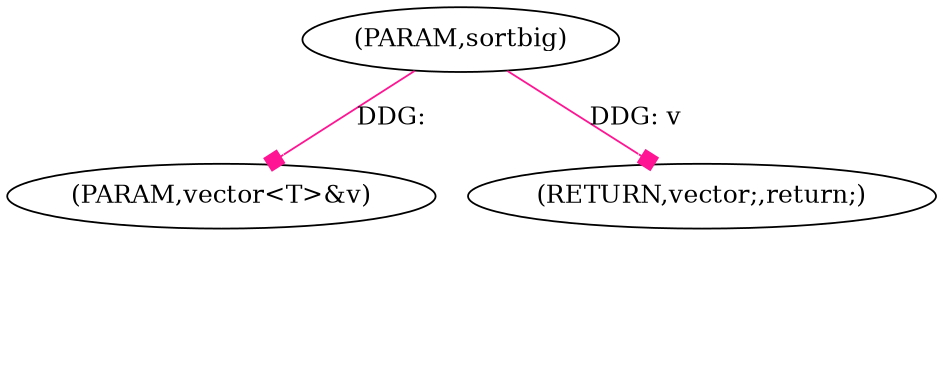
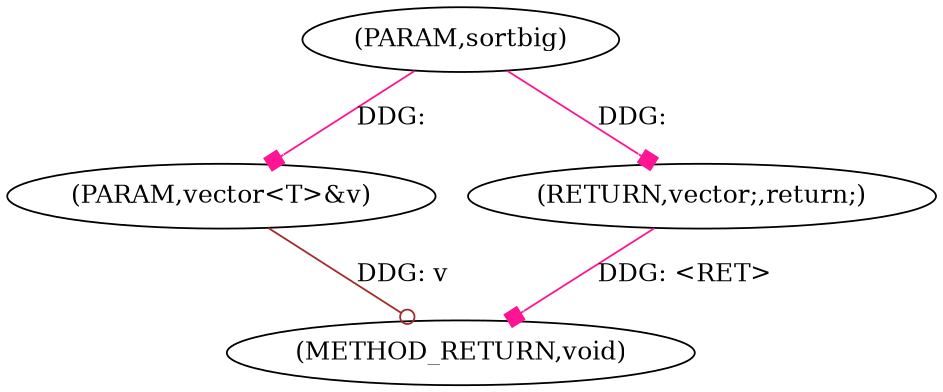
edge "(PARAM,sortbig)" -> "(RETURN,vector;,return;)": label "DDG: v" -> "DDG: "
node "(METHOD_RETURN,void)": added
